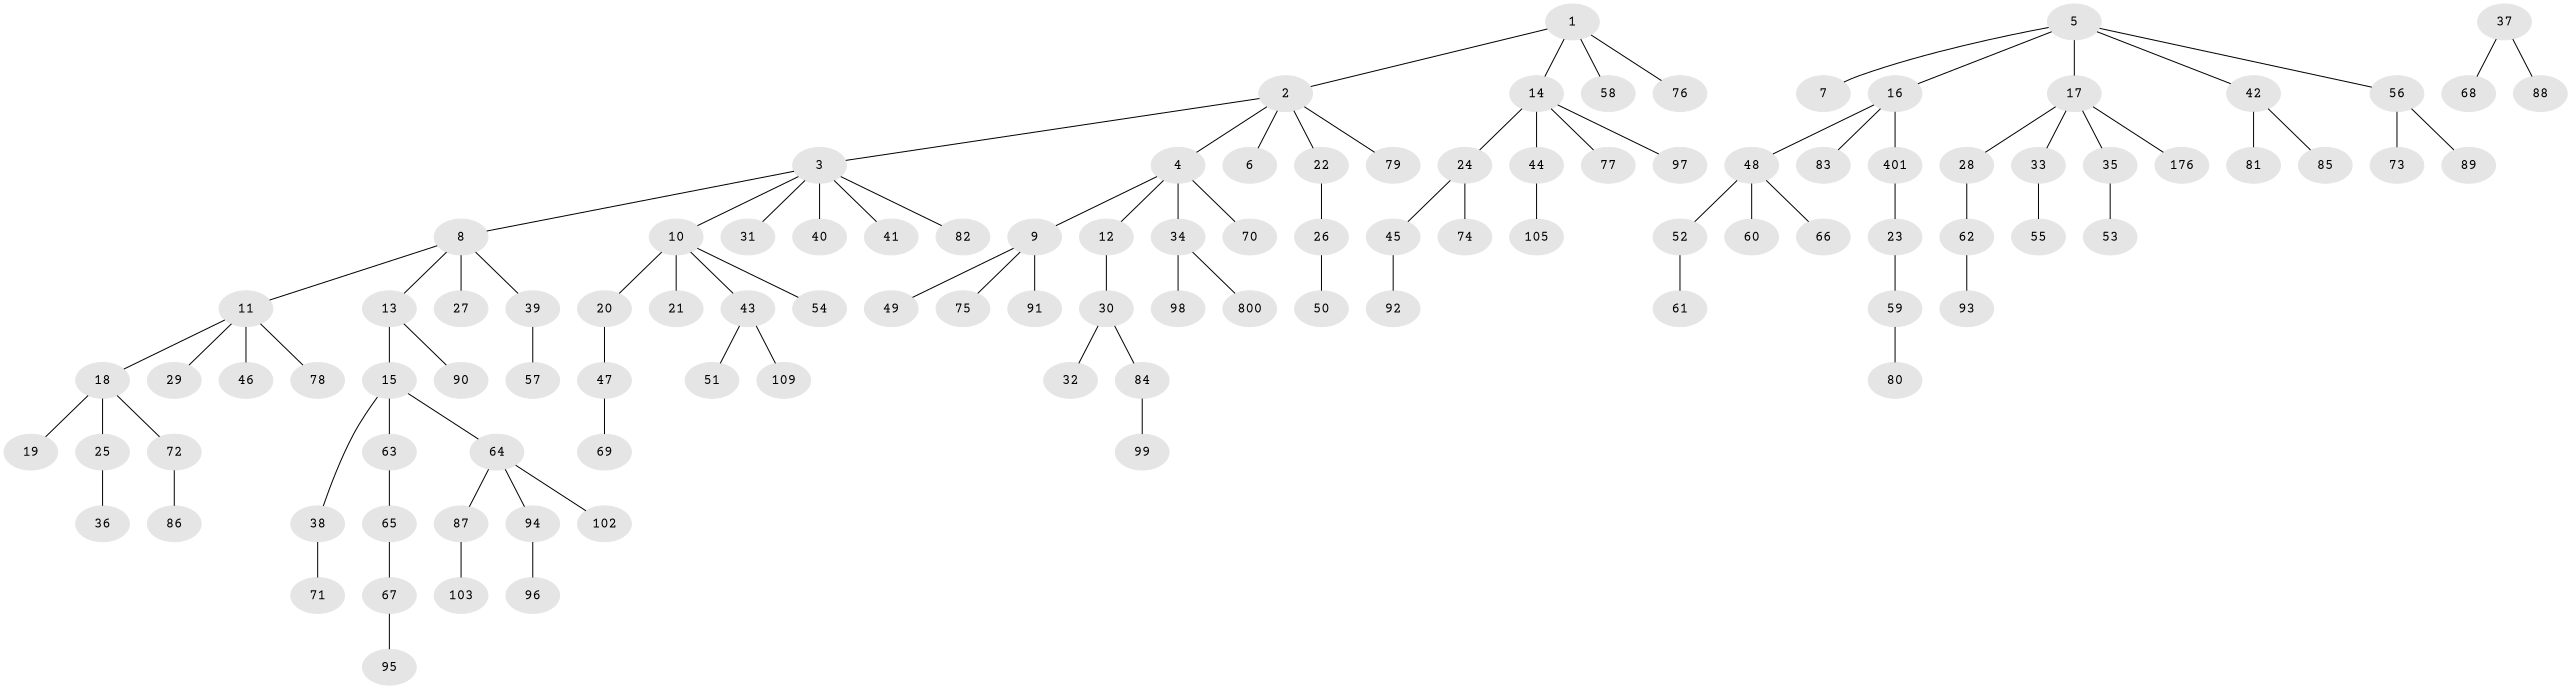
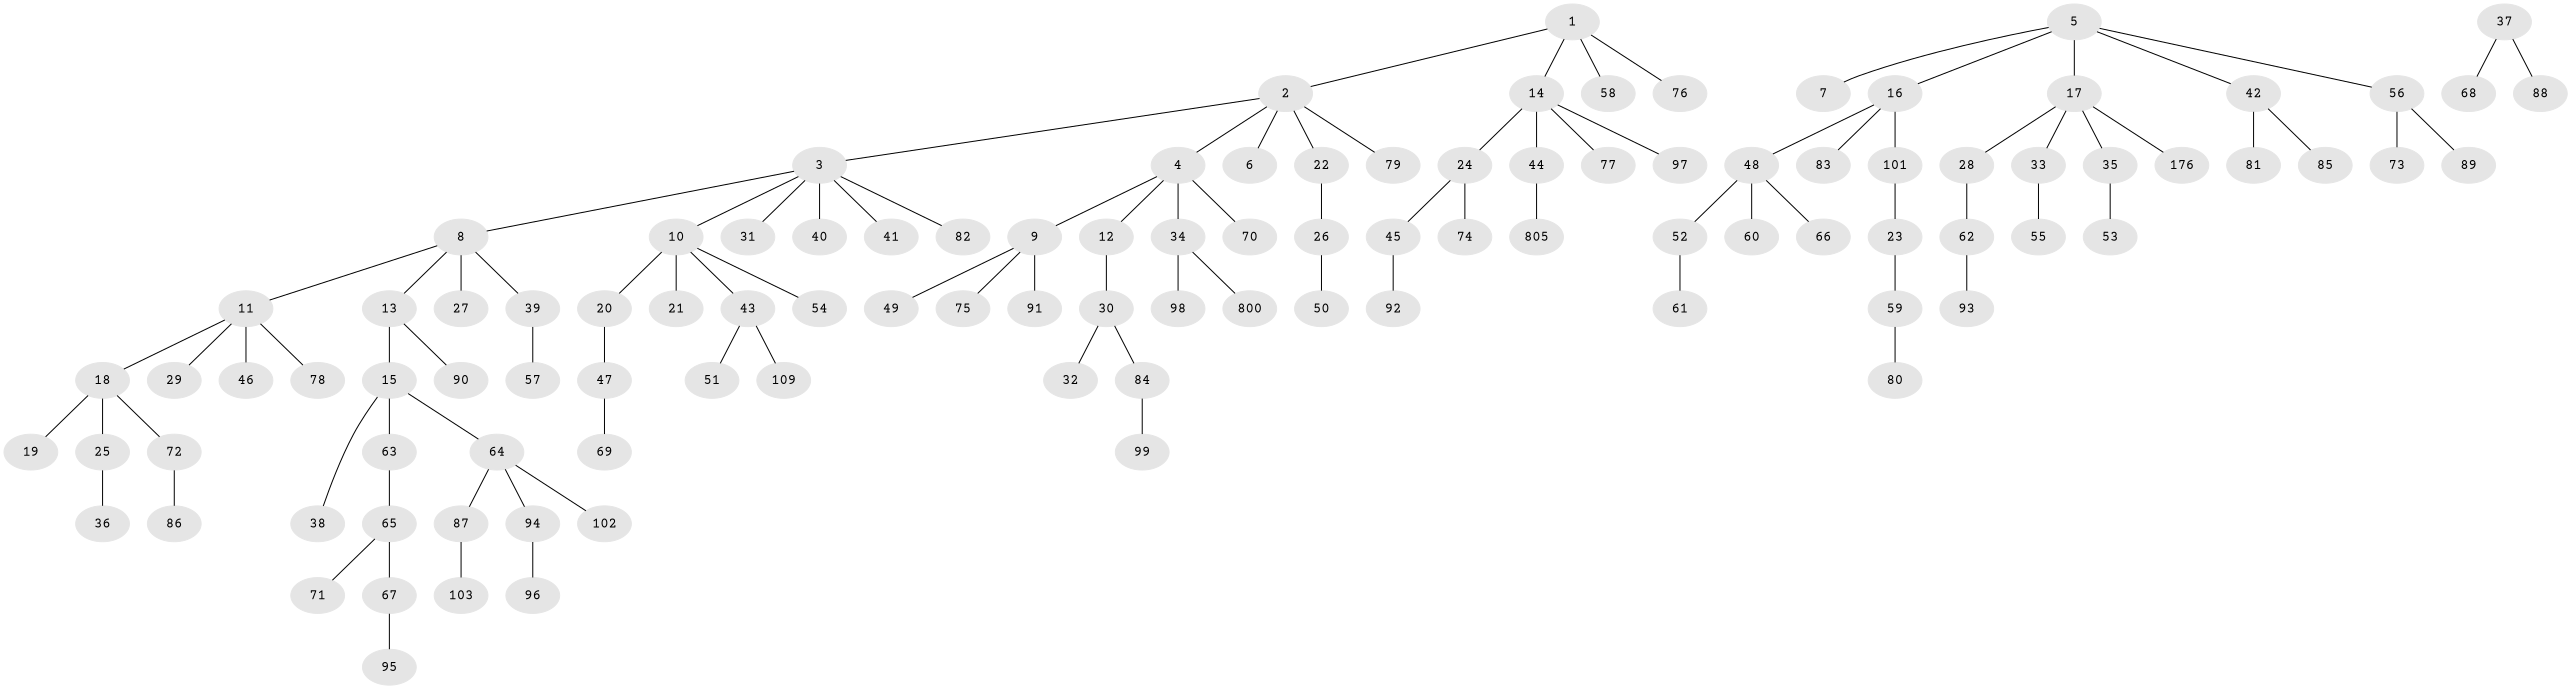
node "401": label "401" -> "101"
node "105": label "105" -> "805"
edge "38" -- "71": now "65" -- "71"
